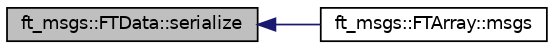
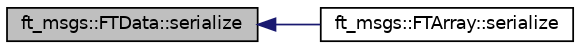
node "ft_msgs::FTArray::msgs": label "ft_msgs::FTArray::msgs" -> "ft_msgs::FTArray::serialize"
